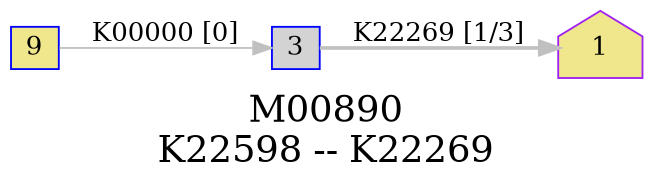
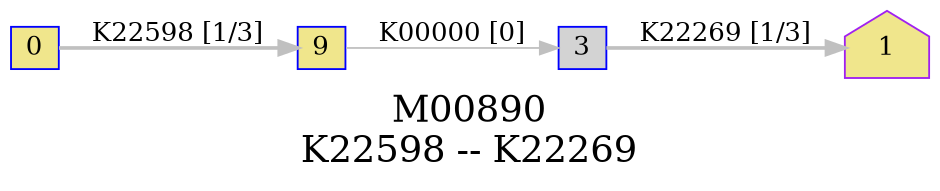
node "0": added
